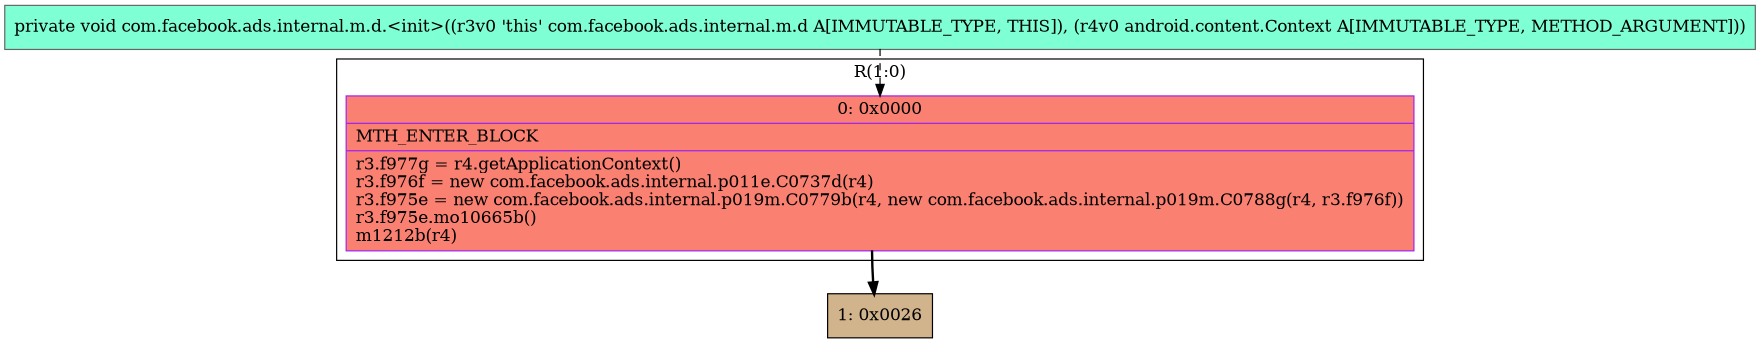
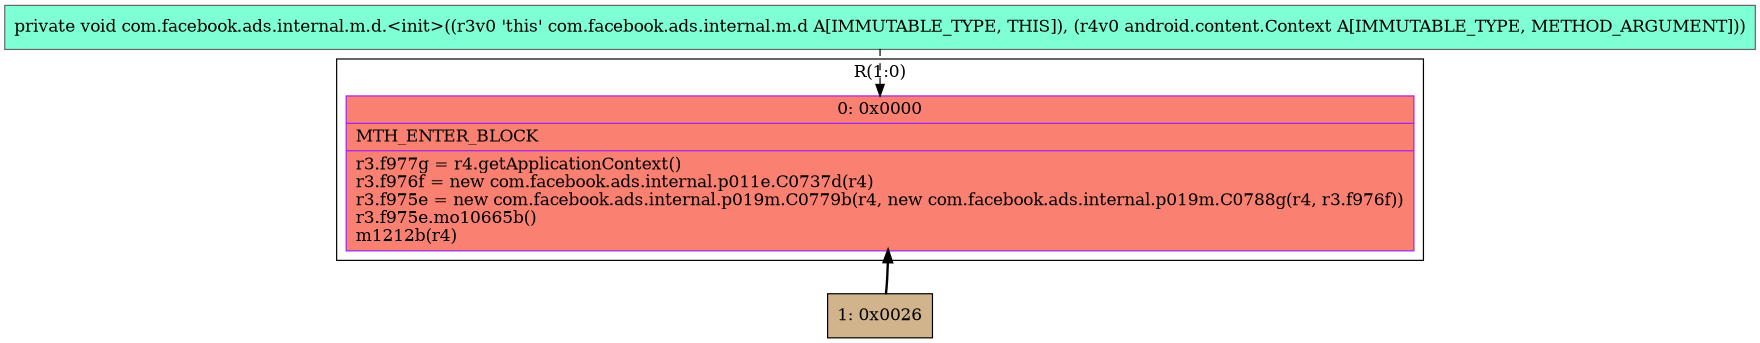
edge "0: 0x0000" -> "1: 0x0026": reversed
